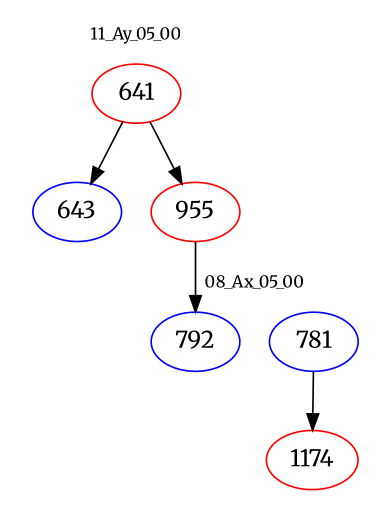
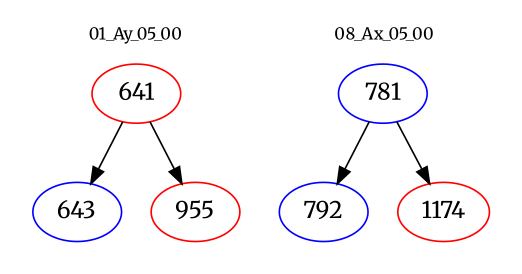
cluster "11_Ay_05_00": label "11_Ay_05_00" -> "01_Ay_05_00"
edge "955" -> "792": now "781" -> "792"
